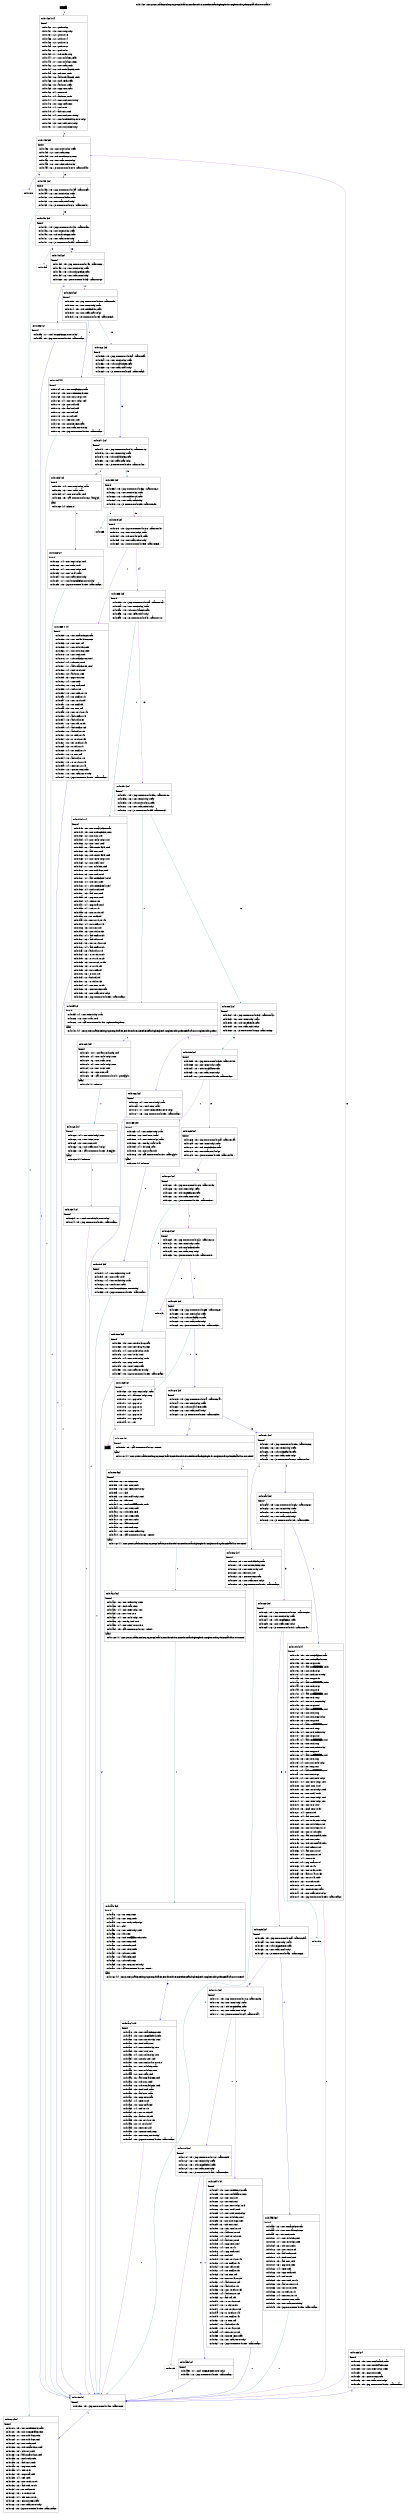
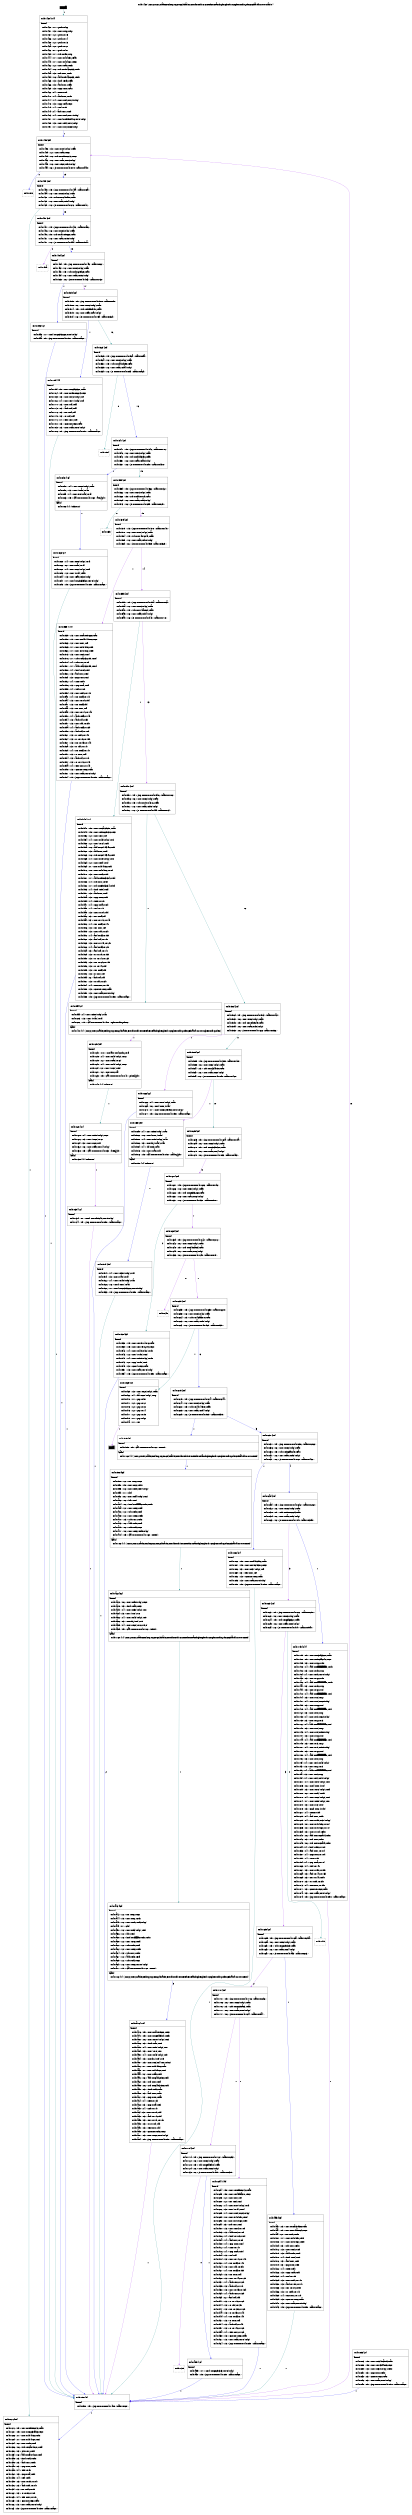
node "0x401e5f": added
